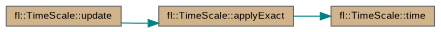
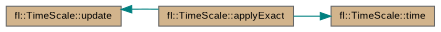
edge "fl::TimeScale::update" -> "fl::TimeScale::applyExact": reversed
